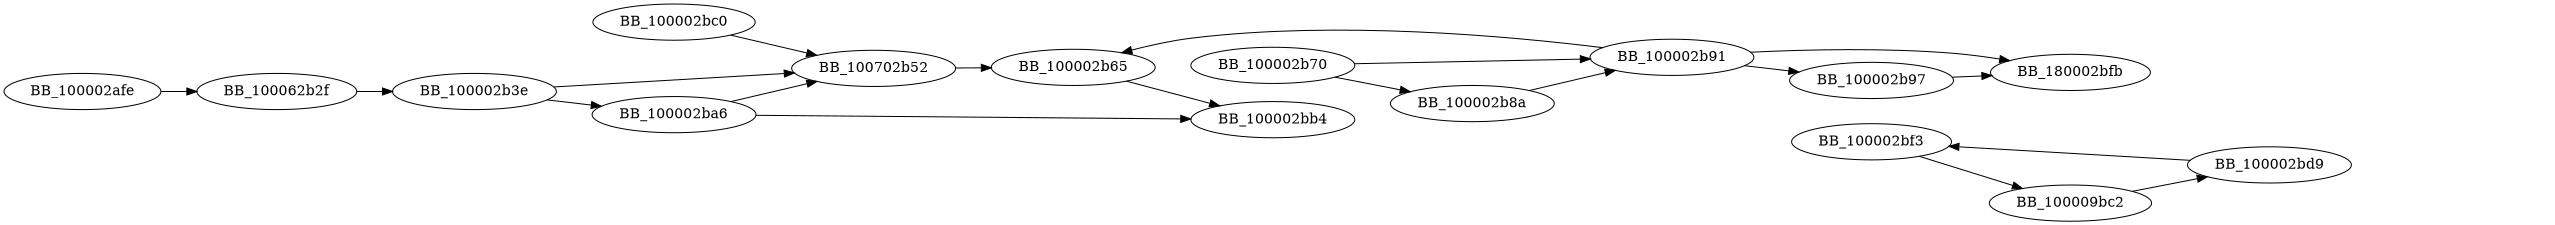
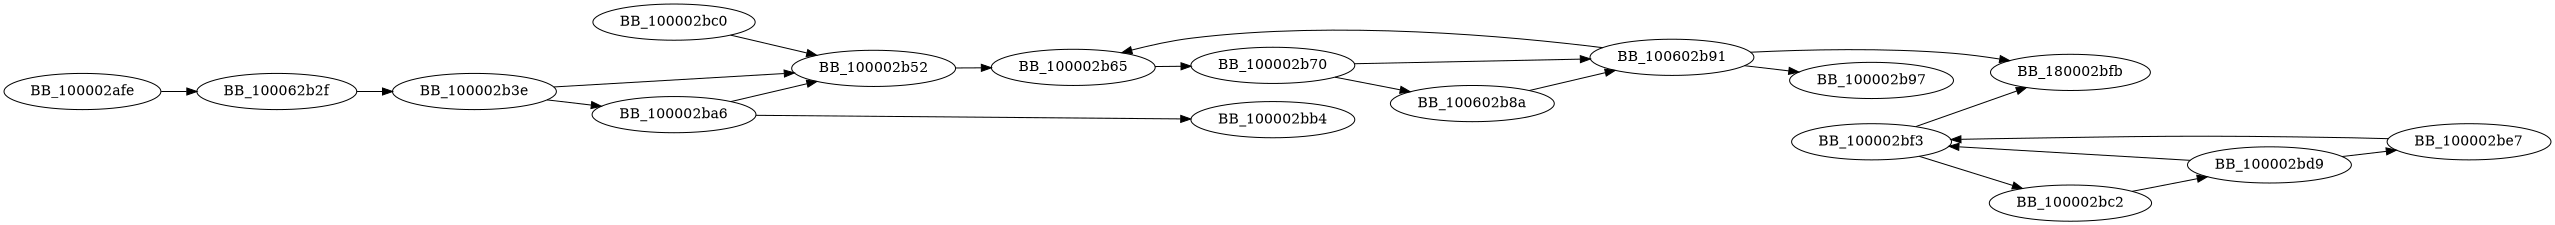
node "BB_100002b91": label "BB_100002b91" -> "BB_100602b91"
node "BB_100702b52": label "BB_100702b52" -> "BB_100002b52"
edge "BB_100002b97" -> "BB_180002bfb": now "BB_100002bf3" -> "BB_180002bfb"
edge "BB_100002b65" -> "BB_100002bb4": now "BB_100002b65" -> "BB_100002b70"
node "BB_100002b8a": label "BB_100002b8a" -> "BB_100602b8a"
node "BB_100002be7": added
node "BB_100009bc2": label "BB_100009bc2" -> "BB_100002bc2"
